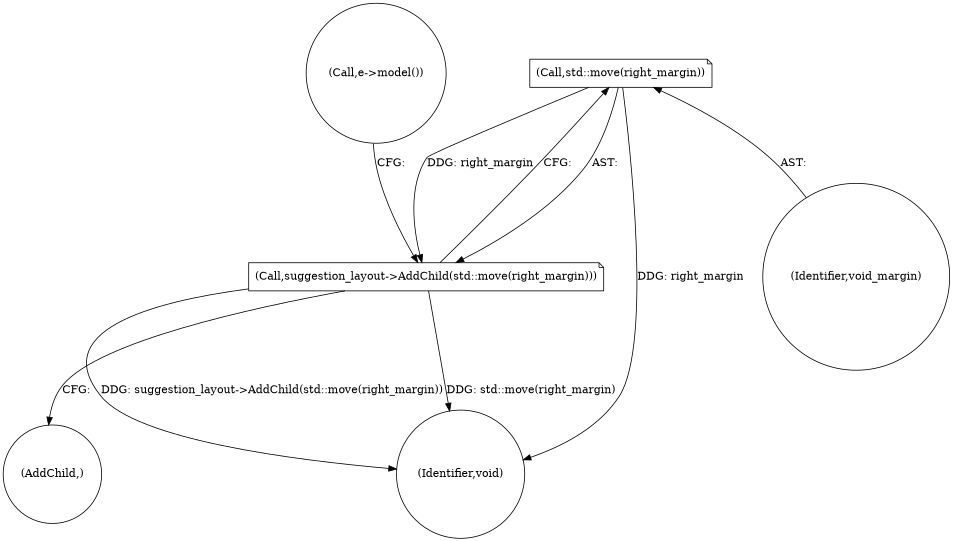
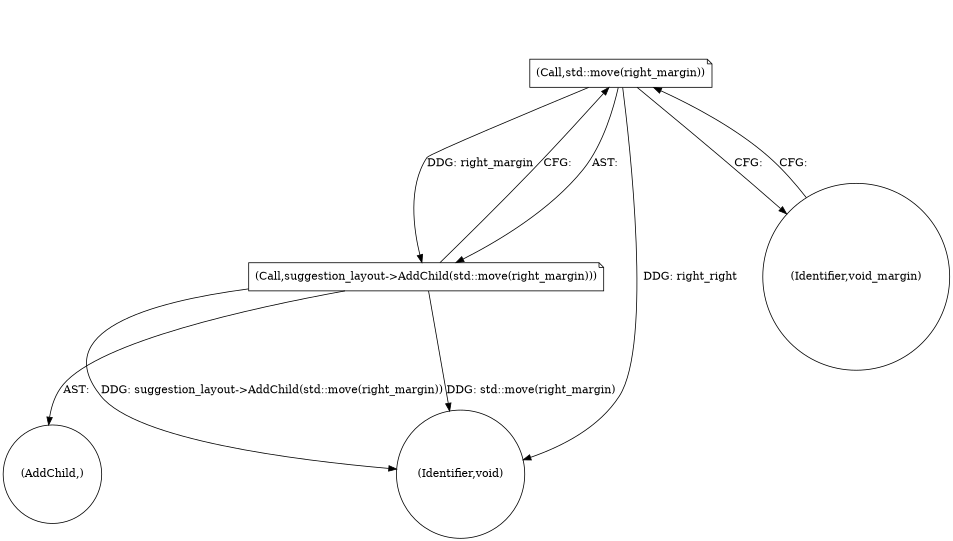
node "(Call,e->model())": removed
edge "(Call,std::move(right_margin))" -> "(Identifier,void_margin)": added, label "CFG:"
edge "(Identifier,void_margin)" -> "(Call,std::move(right_margin))": label "AST: " -> "CFG: "
edge "(Call,std::move(right_margin))" -> "(Identifier,void)": label "DDG: right_margin" -> "DDG: right_right"
edge "(Call,suggestion_layout->AddChild(std::move(right_margin)))" -> "(AddChild,)": label "CFG: " -> "AST: "
